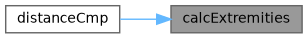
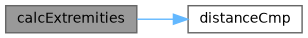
edge "distanceCmp" -> "calcExtremities": reversed
